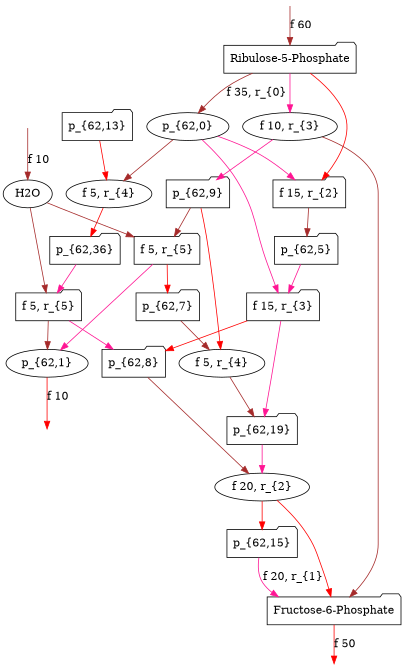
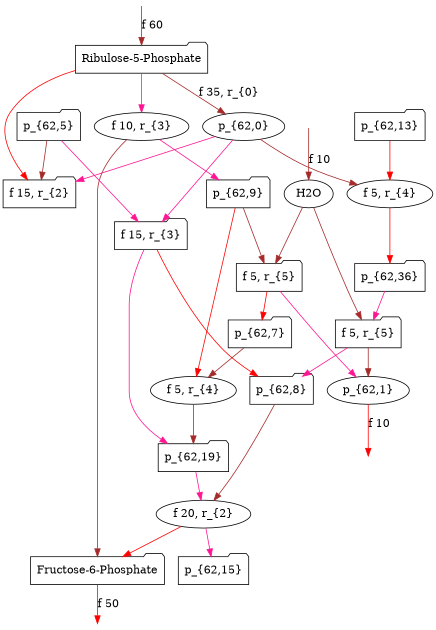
edge "f 15, r_{2}" -> "p_{62,5}": reversed
edge "f 20, r_{2}" -> "p_{62,15}": color red -> deeppink
edge "p_{62,15}" -> "Fructose-6-Phosphate": removed, label "f 20, r_{1}"
